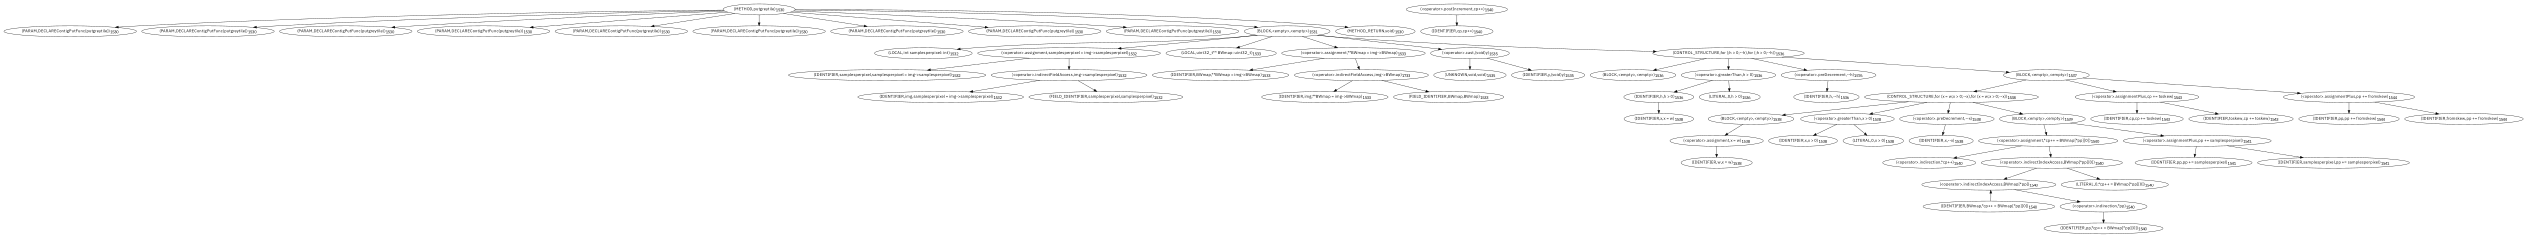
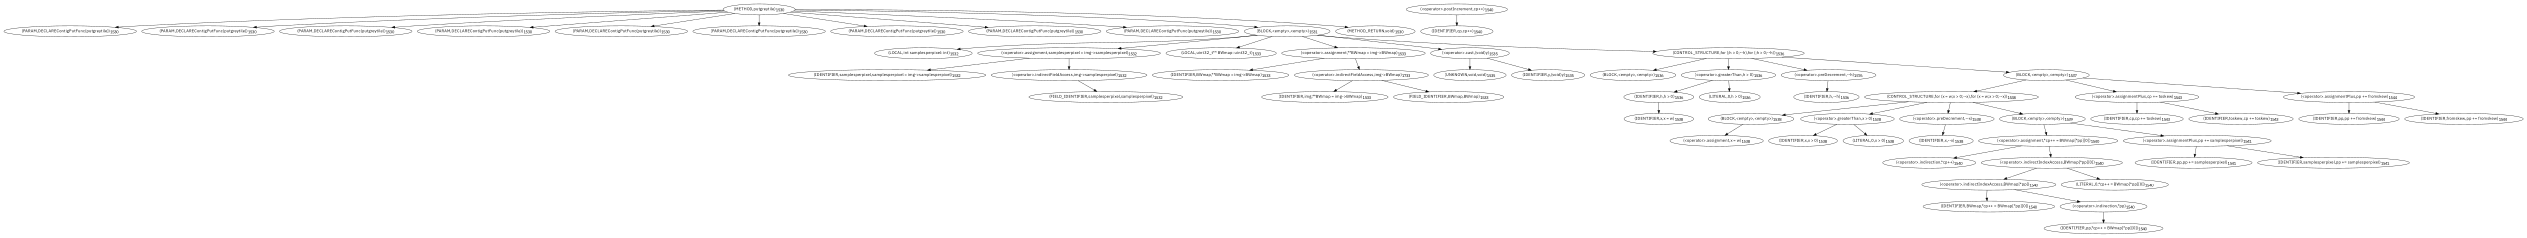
node "(IDENTIFIER,img,samplesperpixel = img->samplesperpixel)": removed
node "(IDENTIFIER,w,x = w)": removed
edge "(IDENTIFIER,BWmap,*cp++ = BWmap[*pp][0])" -> "(<operator>.indirectIndexAccess,BWmap[*pp])": reversed
